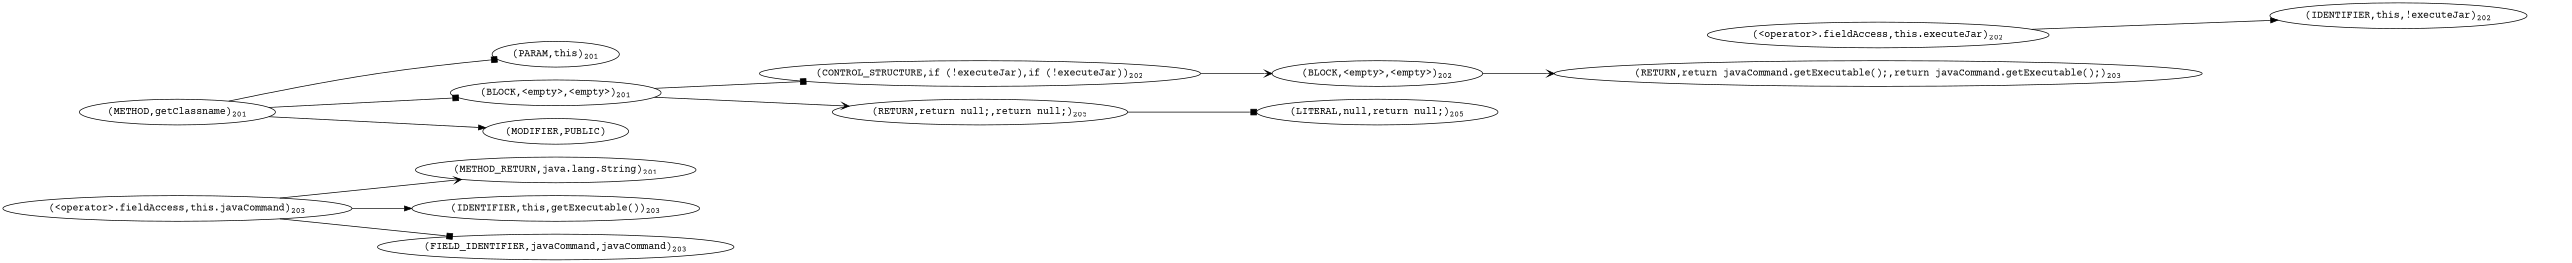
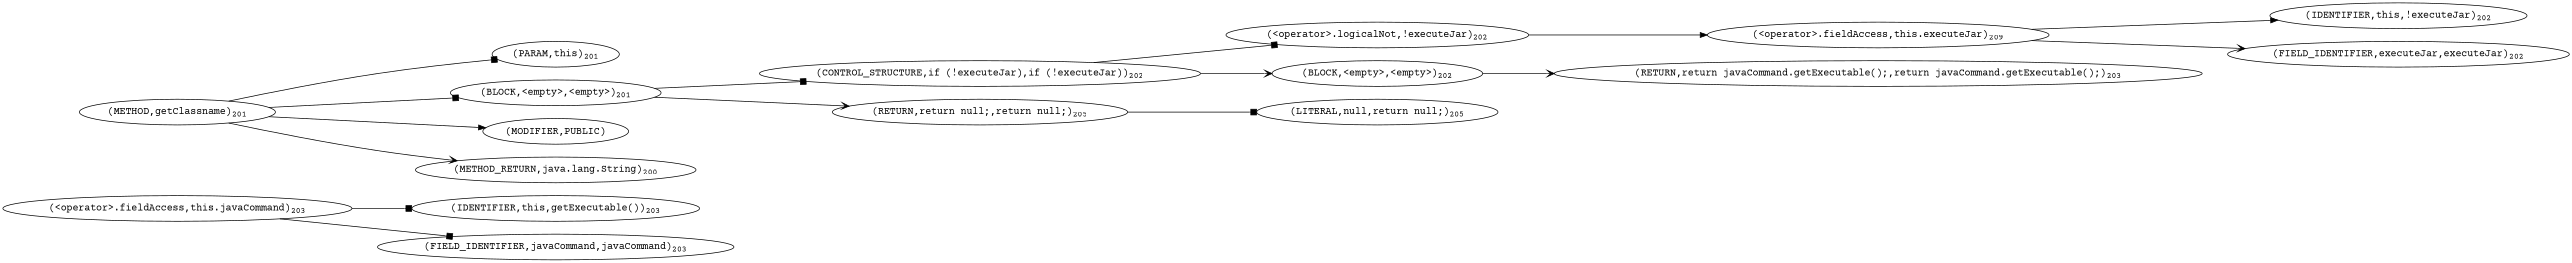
node "(<operator>.fieldAccess,this.executeJar)": text "202" -> "209"
node "(<operator>.logicalNot,!executeJar)": added
node "(FIELD_IDENTIFIER,executeJar,executeJar)": added
node "(METHOD_RETURN,java.lang.String)": text "201" -> "200"
edge "(<operator>.fieldAccess,this.javaCommand)" -> "(METHOD_RETURN,java.lang.String)": now "(METHOD,getClassname)" -> "(METHOD_RETURN,java.lang.String)"
edge "(<operator>.fieldAccess,this.javaCommand)" -> "(IDENTIFIER,this,getExecutable())": arrowhead normal -> box
